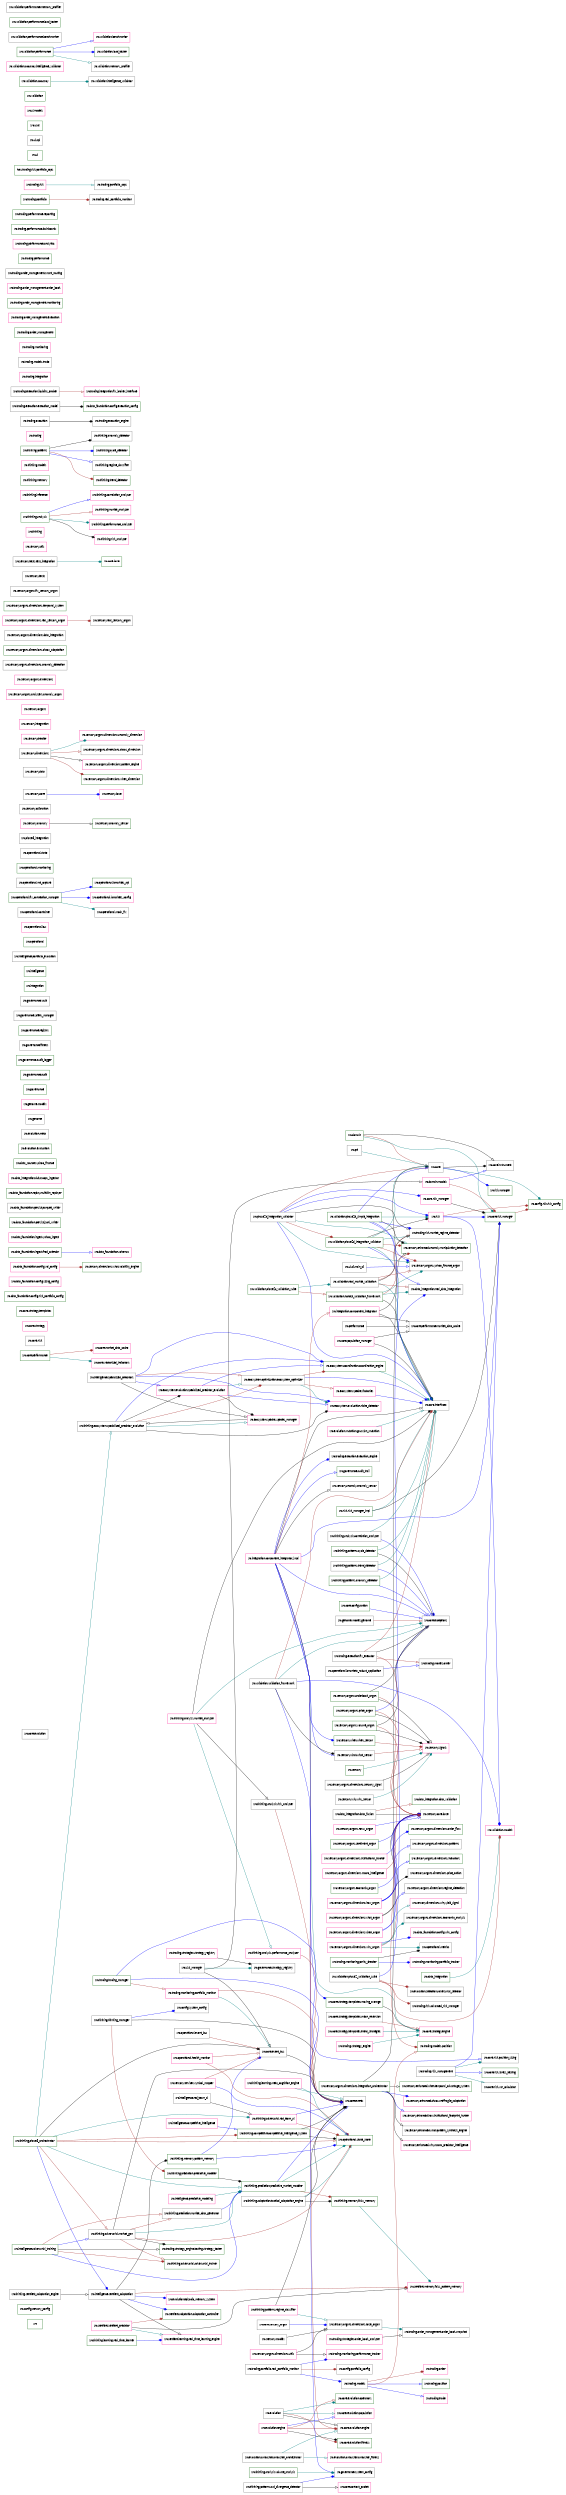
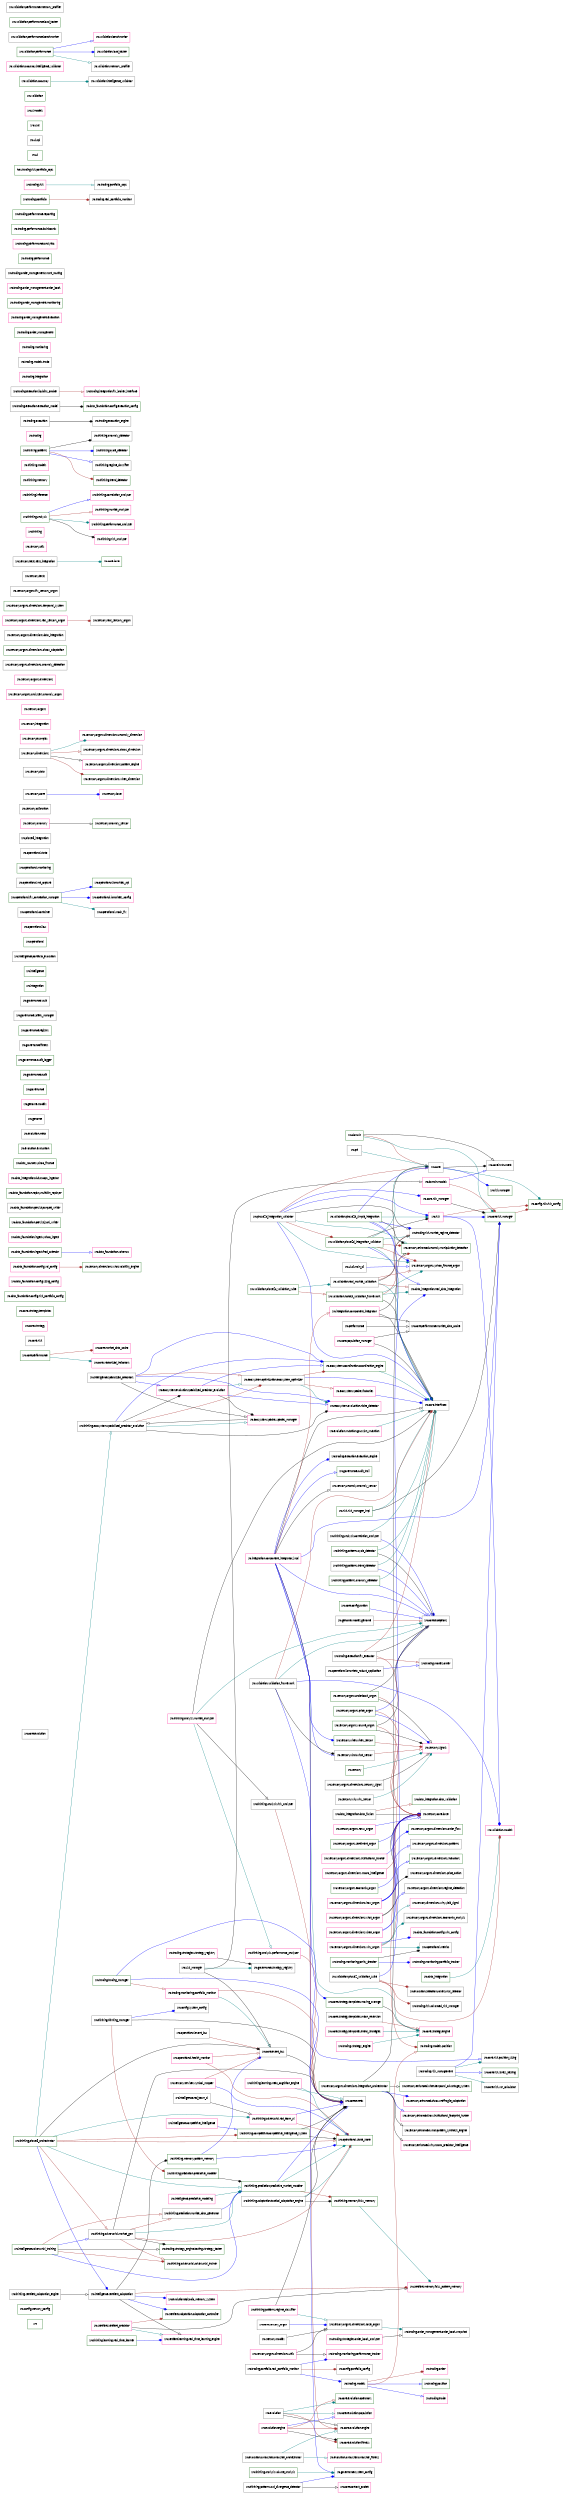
node "src.sensory.checker": label "src.sensory.checker" -> "src.sensory.examples"
edge "src.sensory.organs.price_organ" -> "src.sensory.signals": color black -> blue
